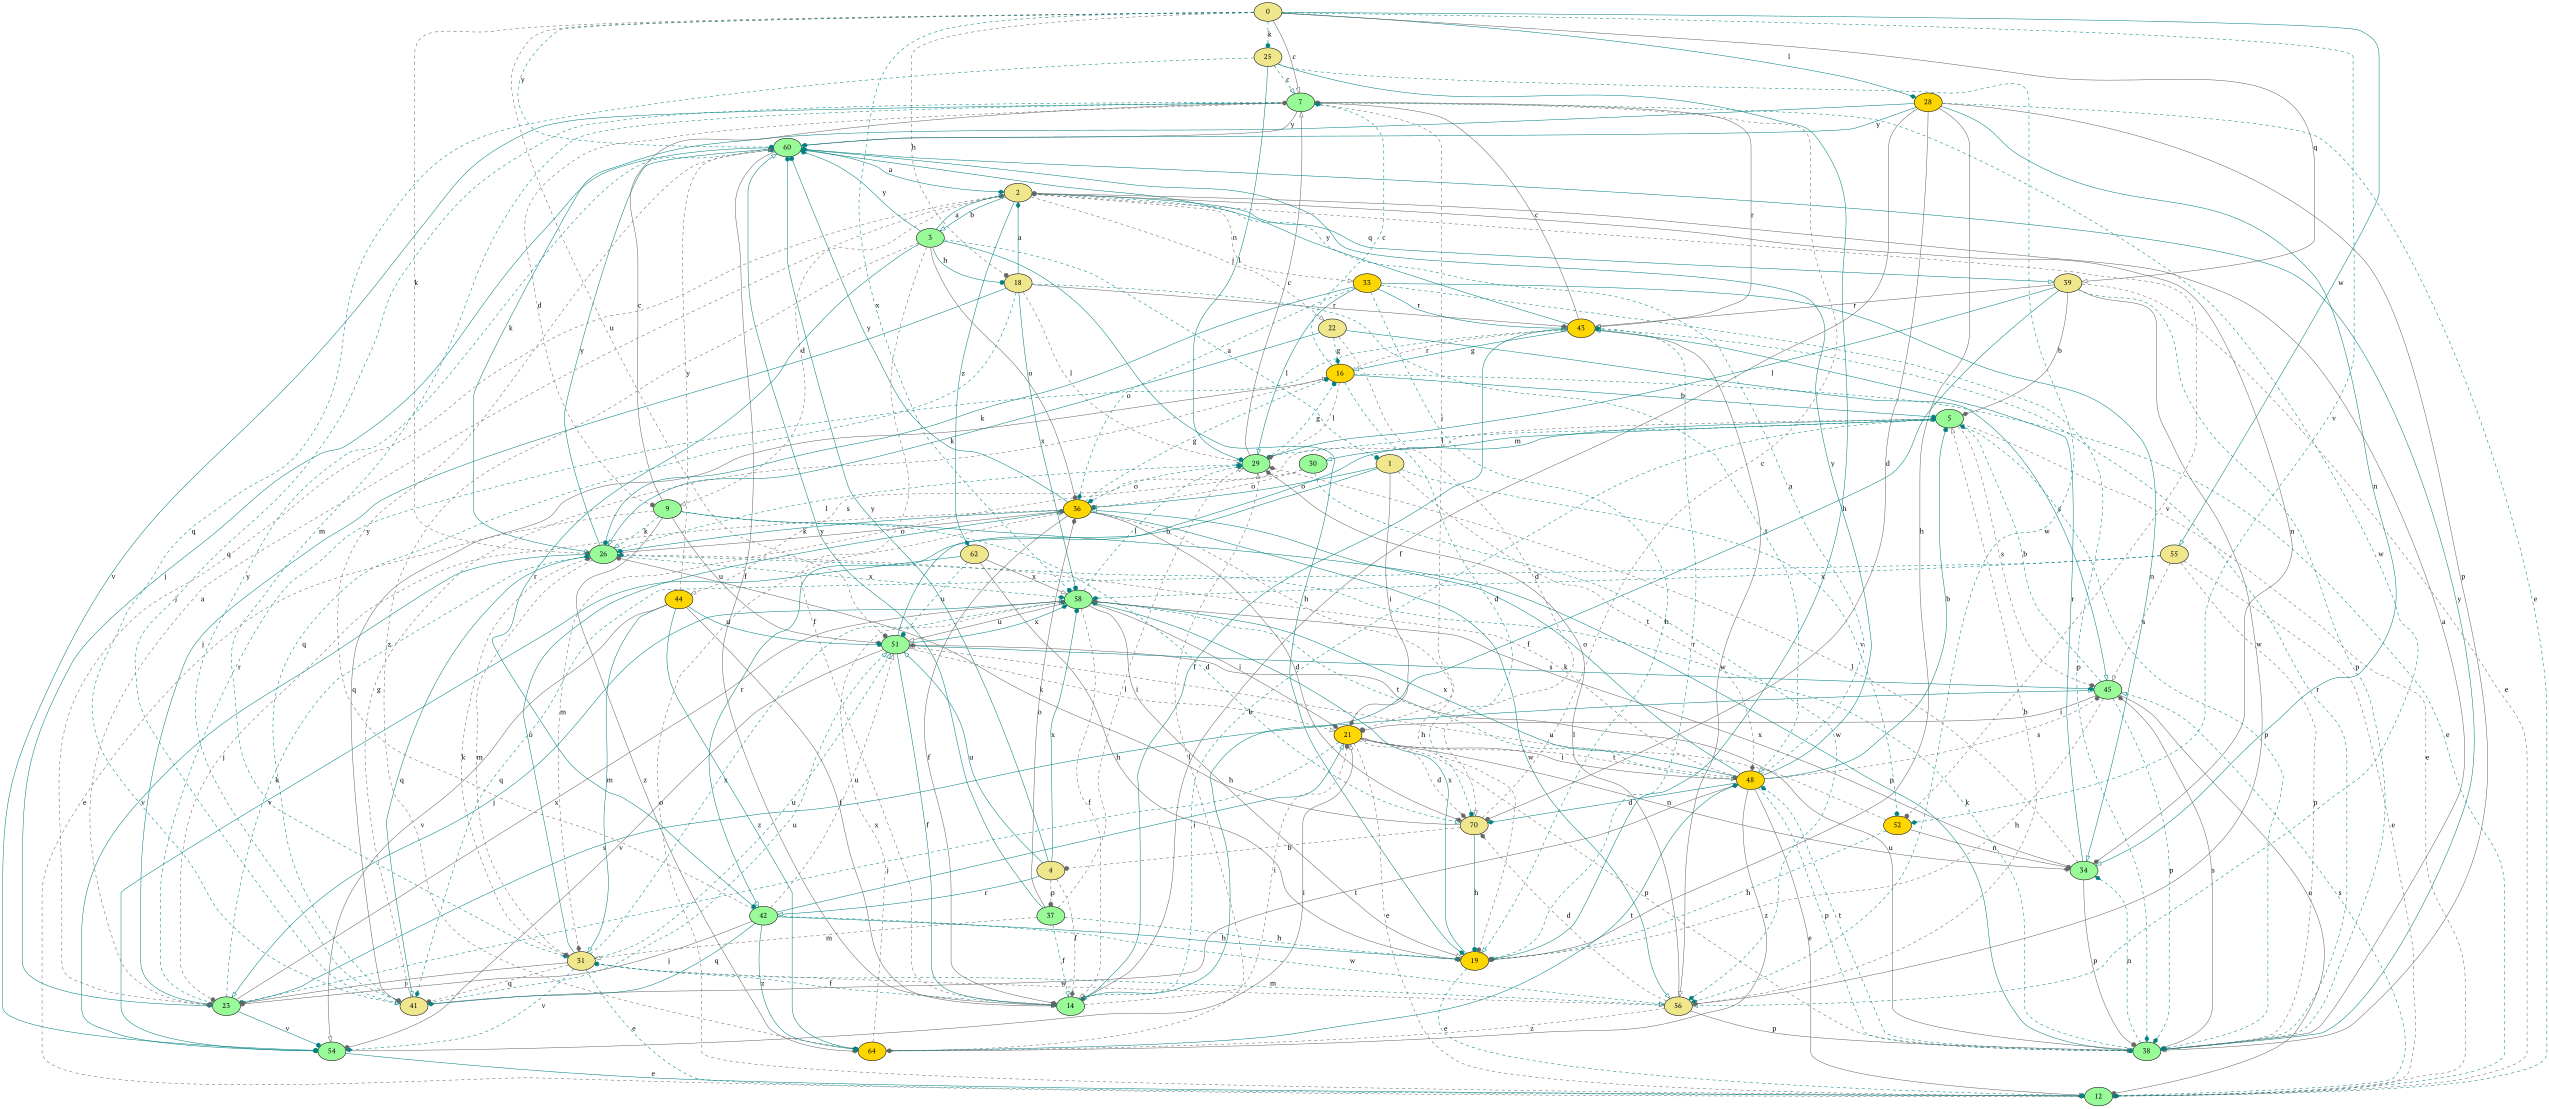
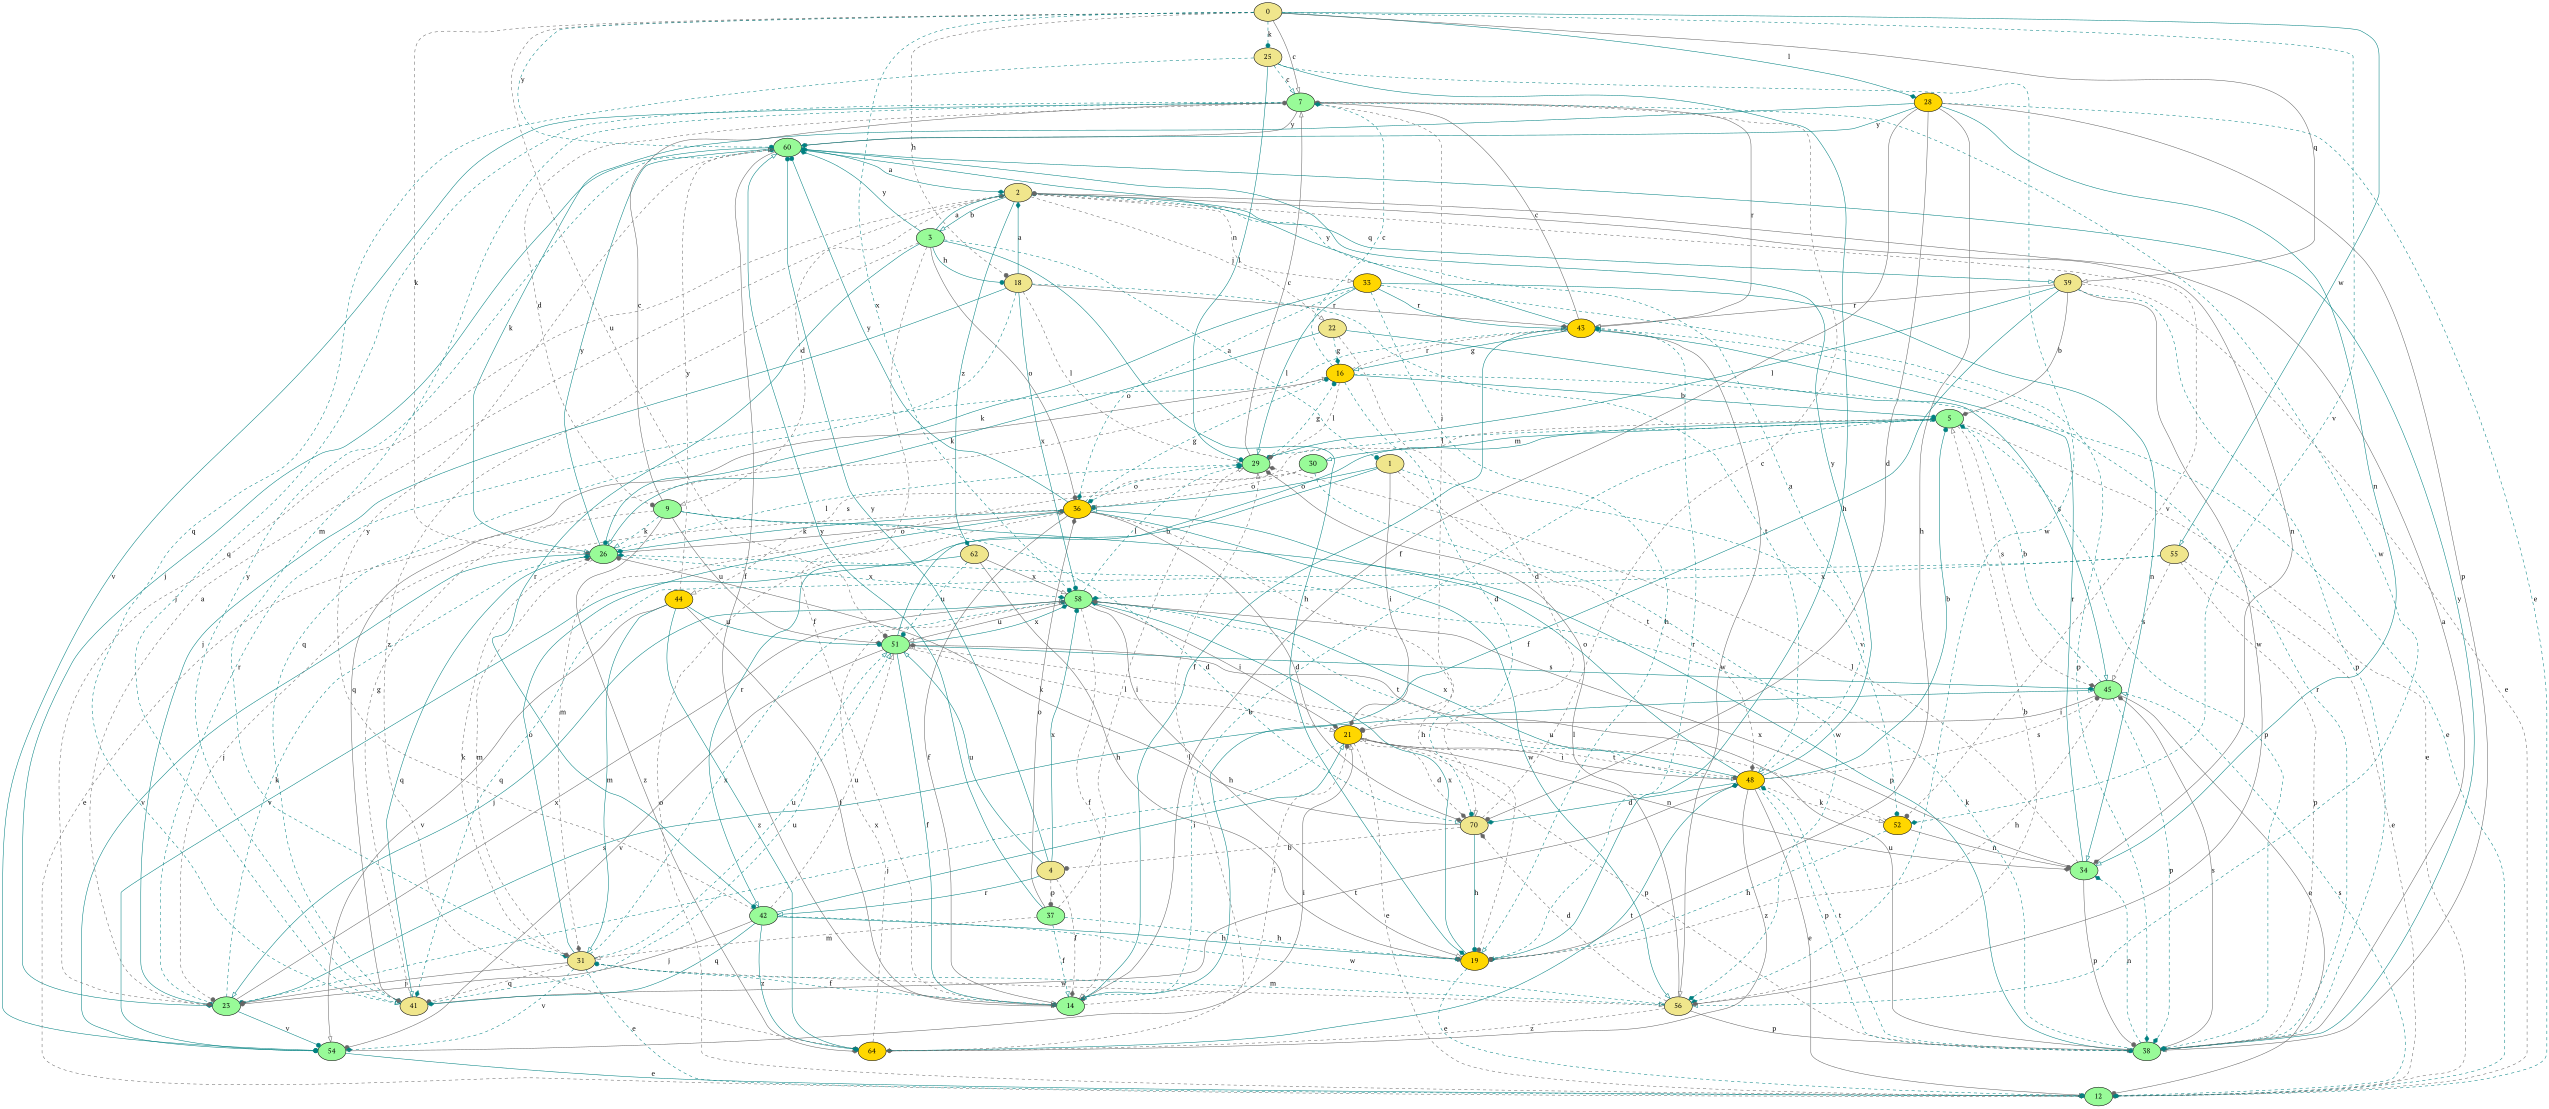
edge "48" -> "26": now "48" -> "52"
edge "36" -> "14": arrowhead diamond -> onormal
